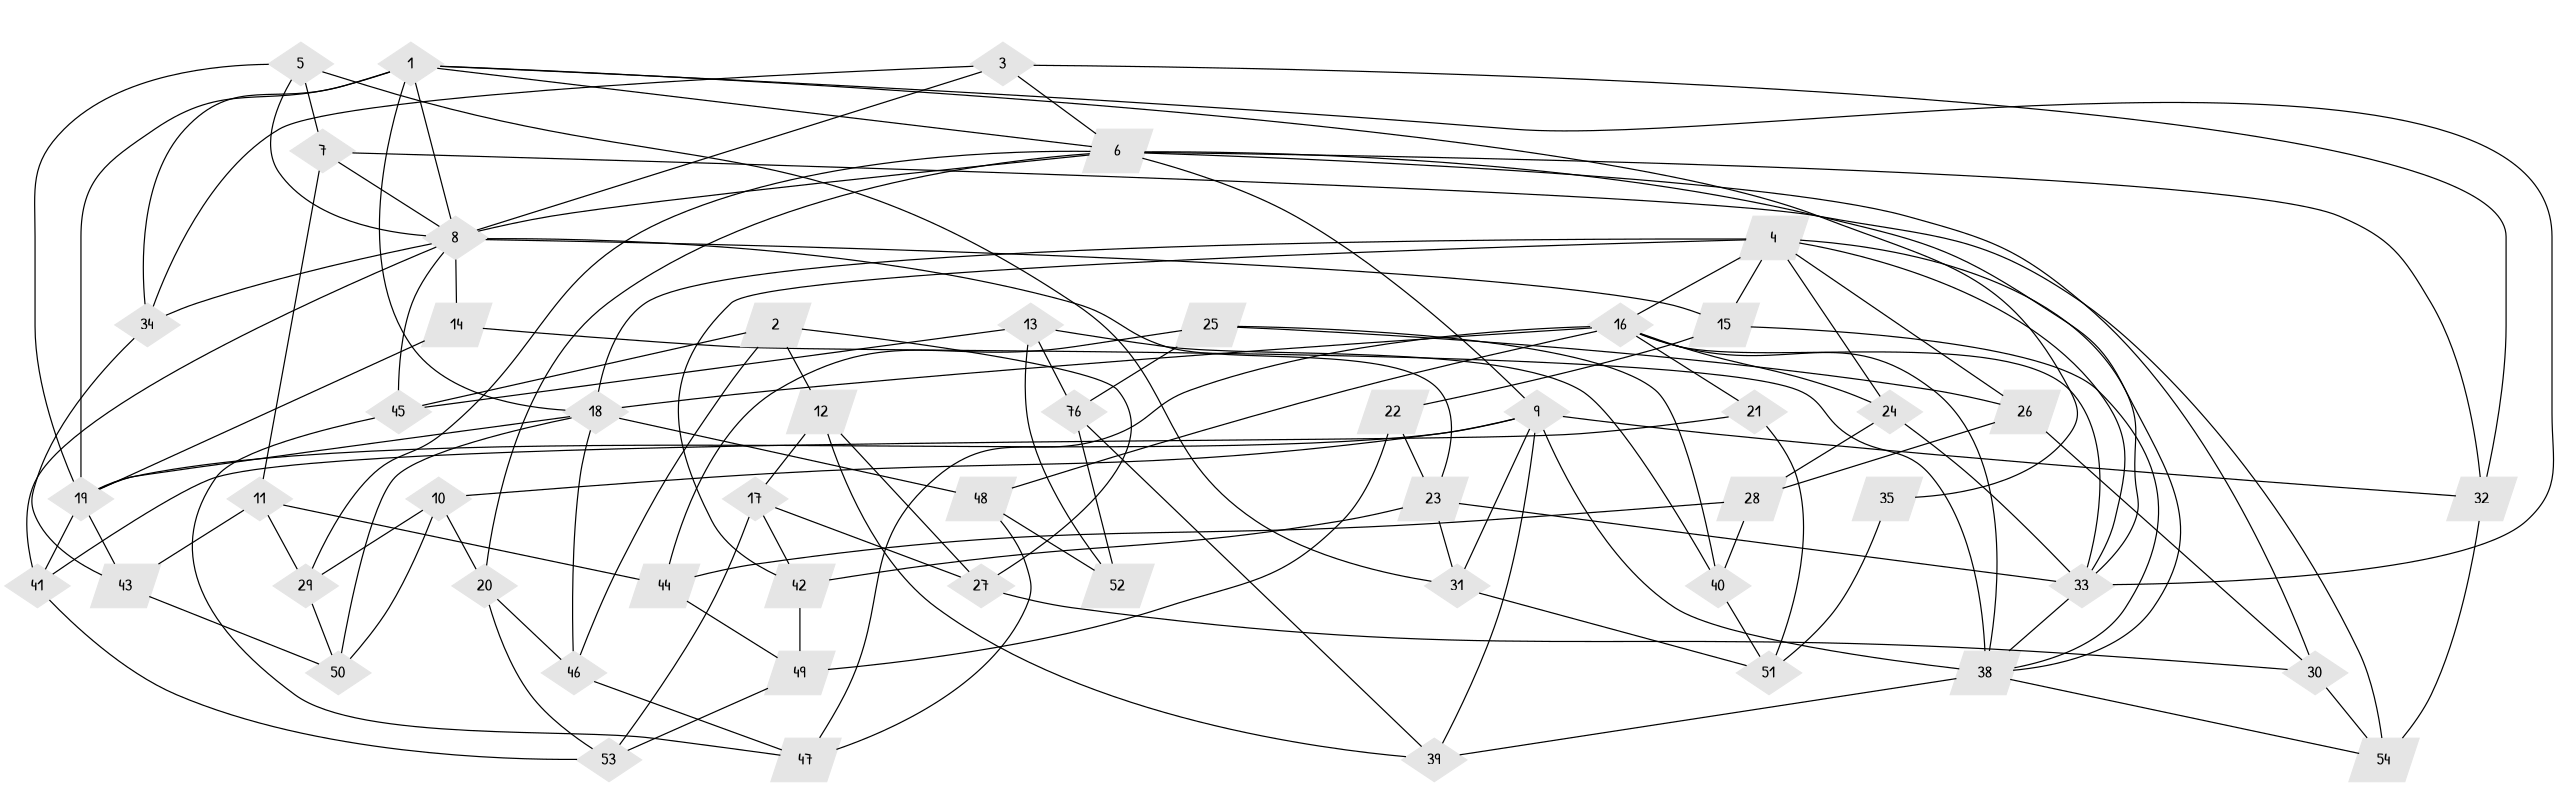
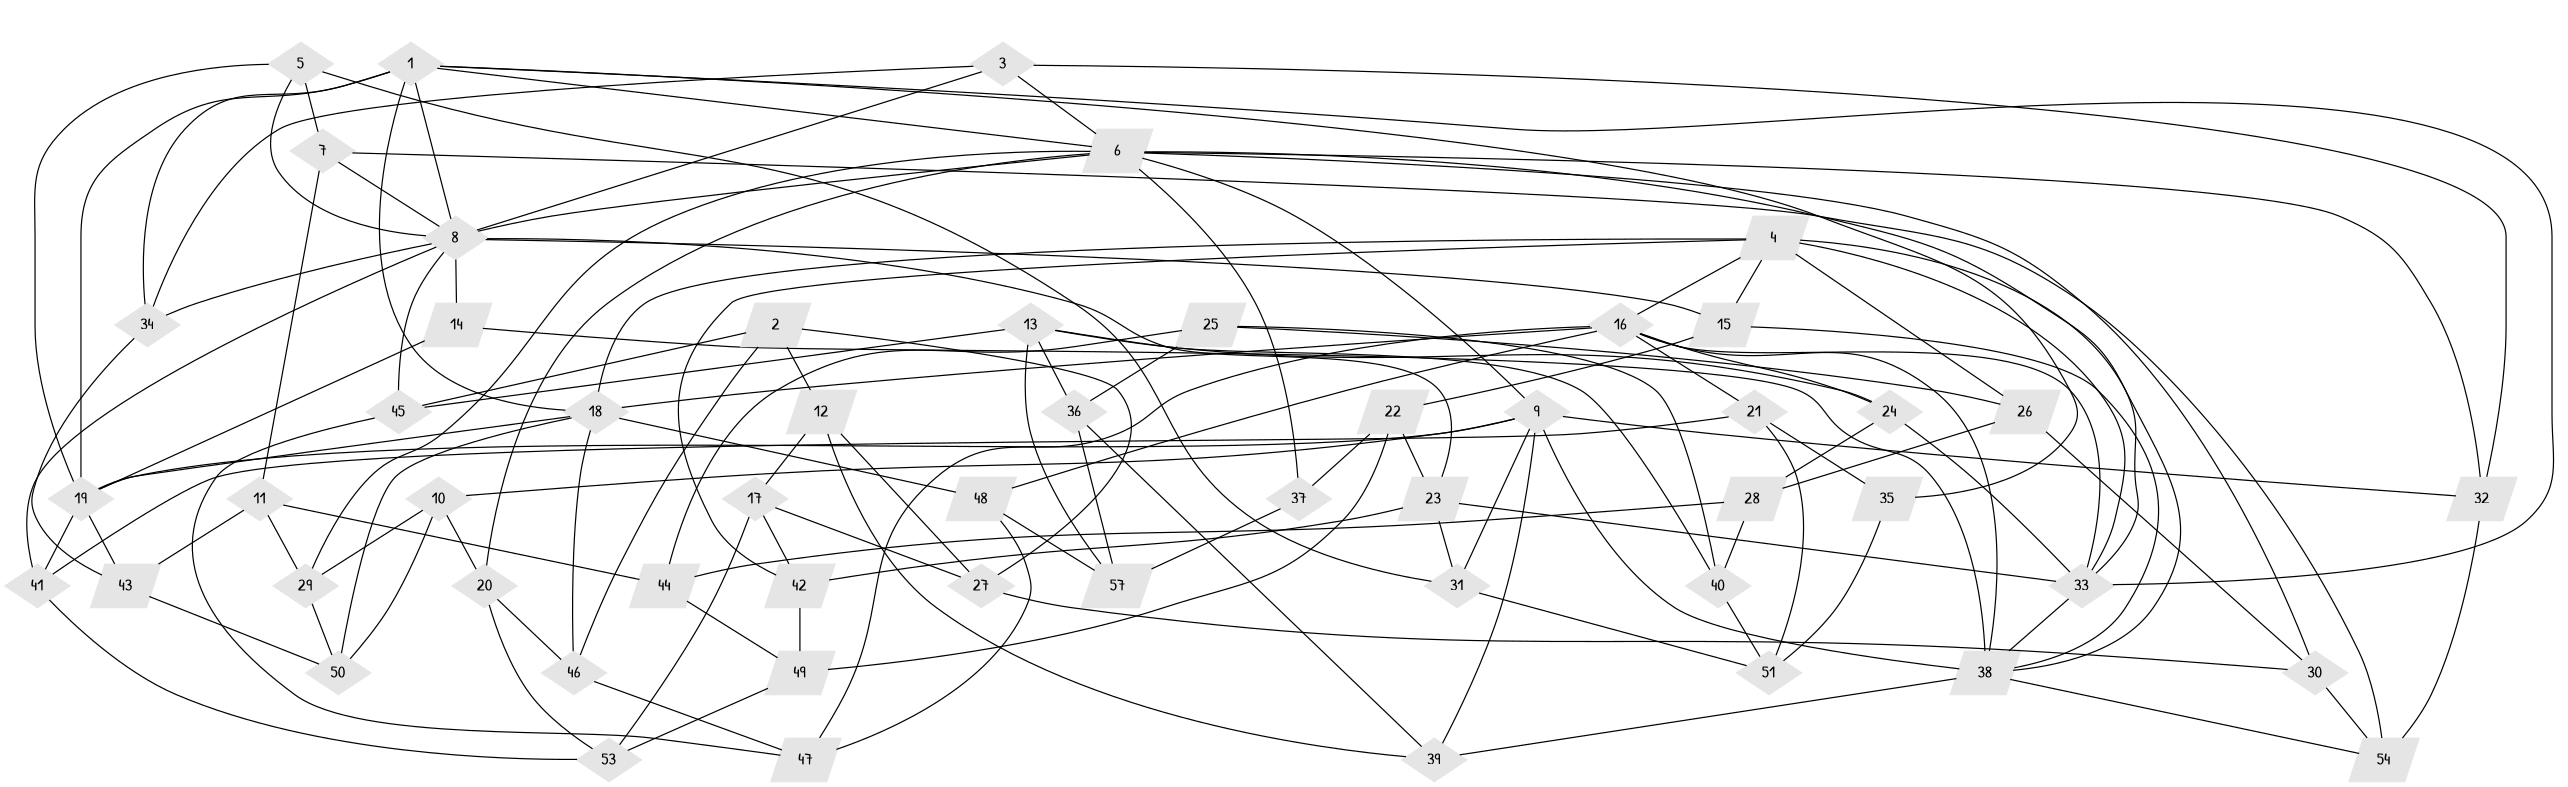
edge "4" -- "24": now "13" -- "24"
node "76": label "76" -> "36"
edge "21" -- "35": added
node "37": added
node "52": label "52" -> "57"
